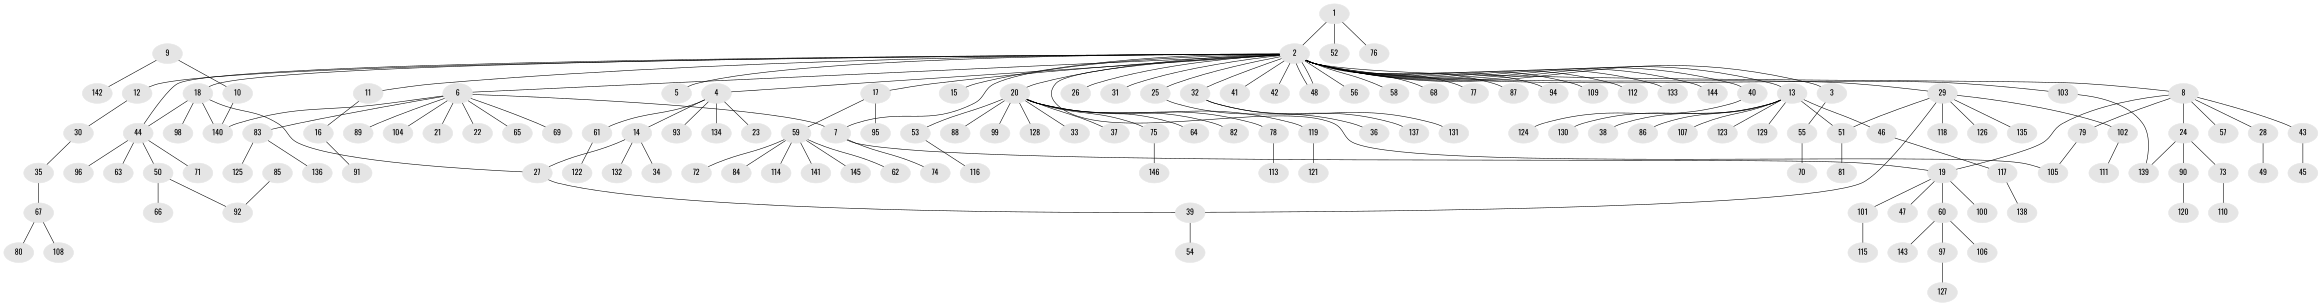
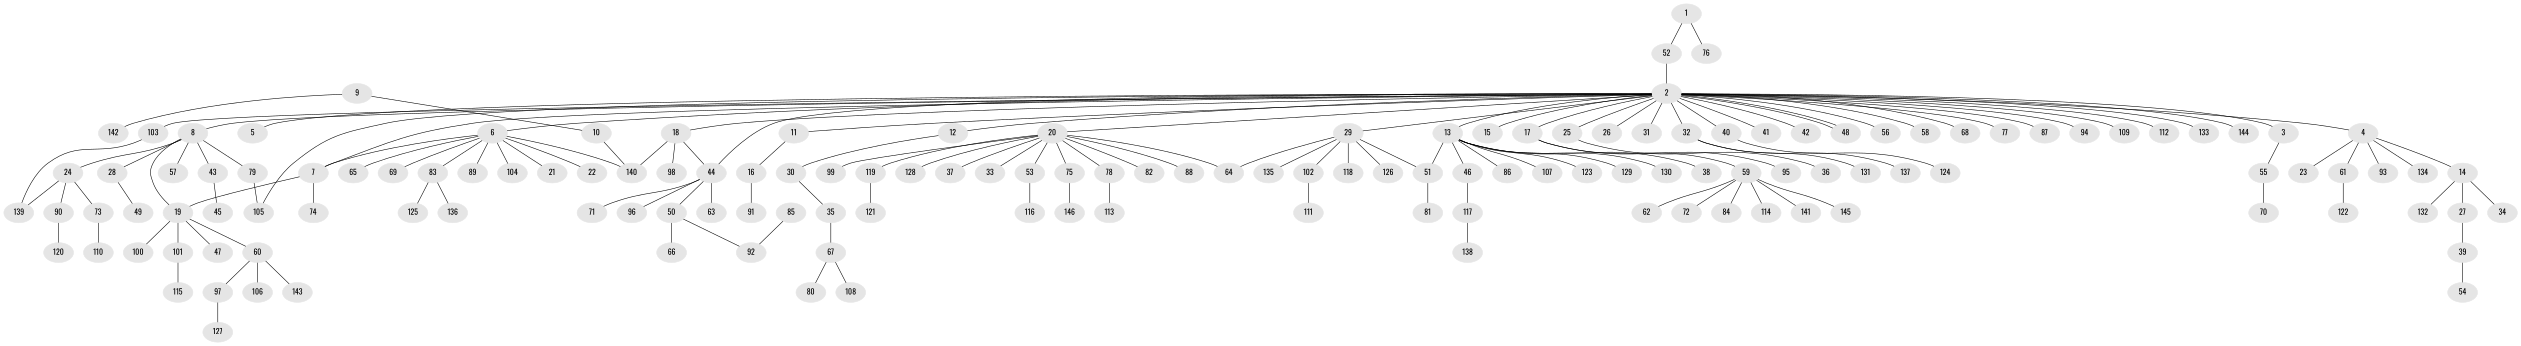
edge "1" -- "2": now "52" -- "2"
edge "18" -- "27": removed
edge "29" -- "39": now "29" -- "64"
